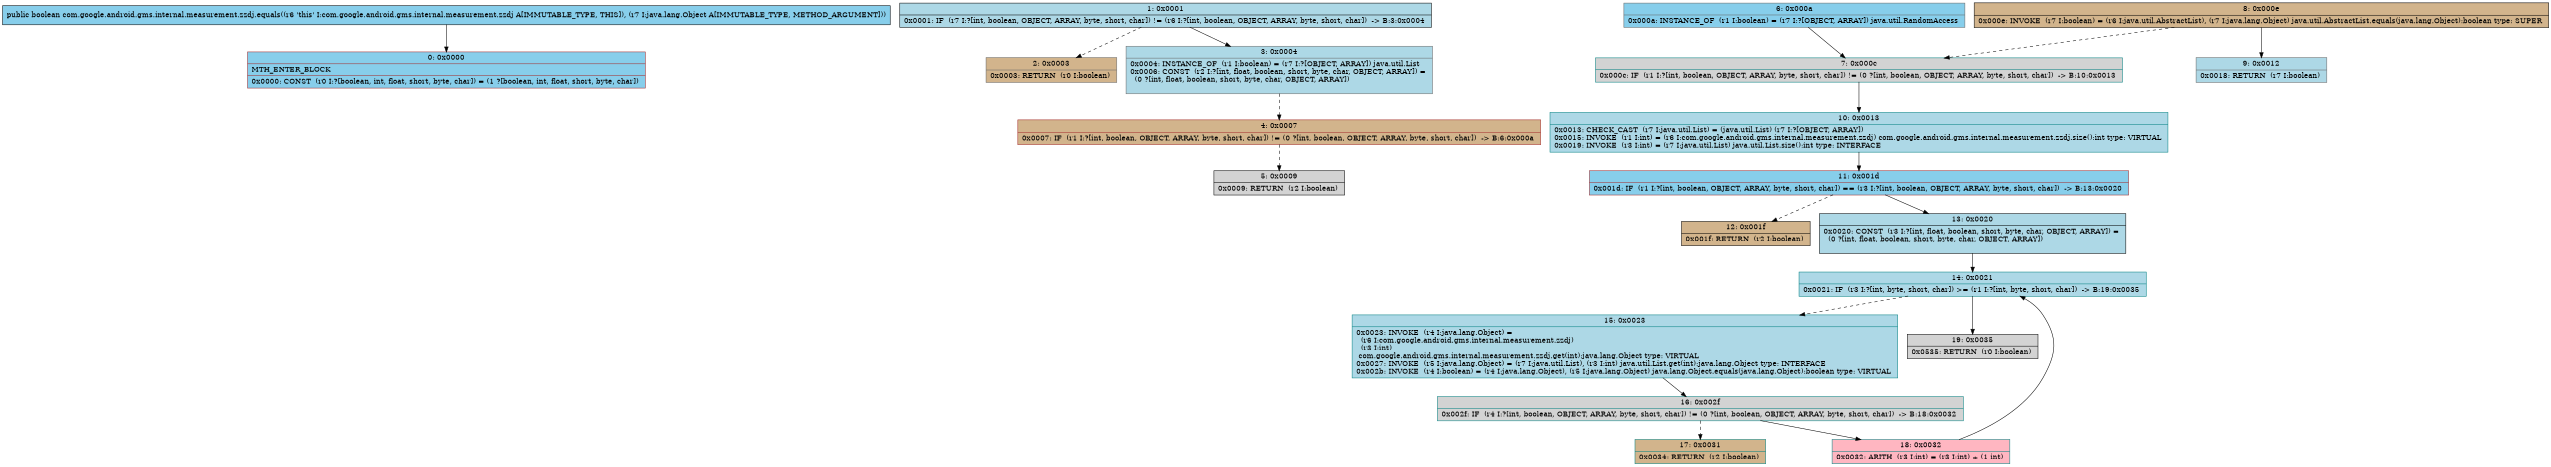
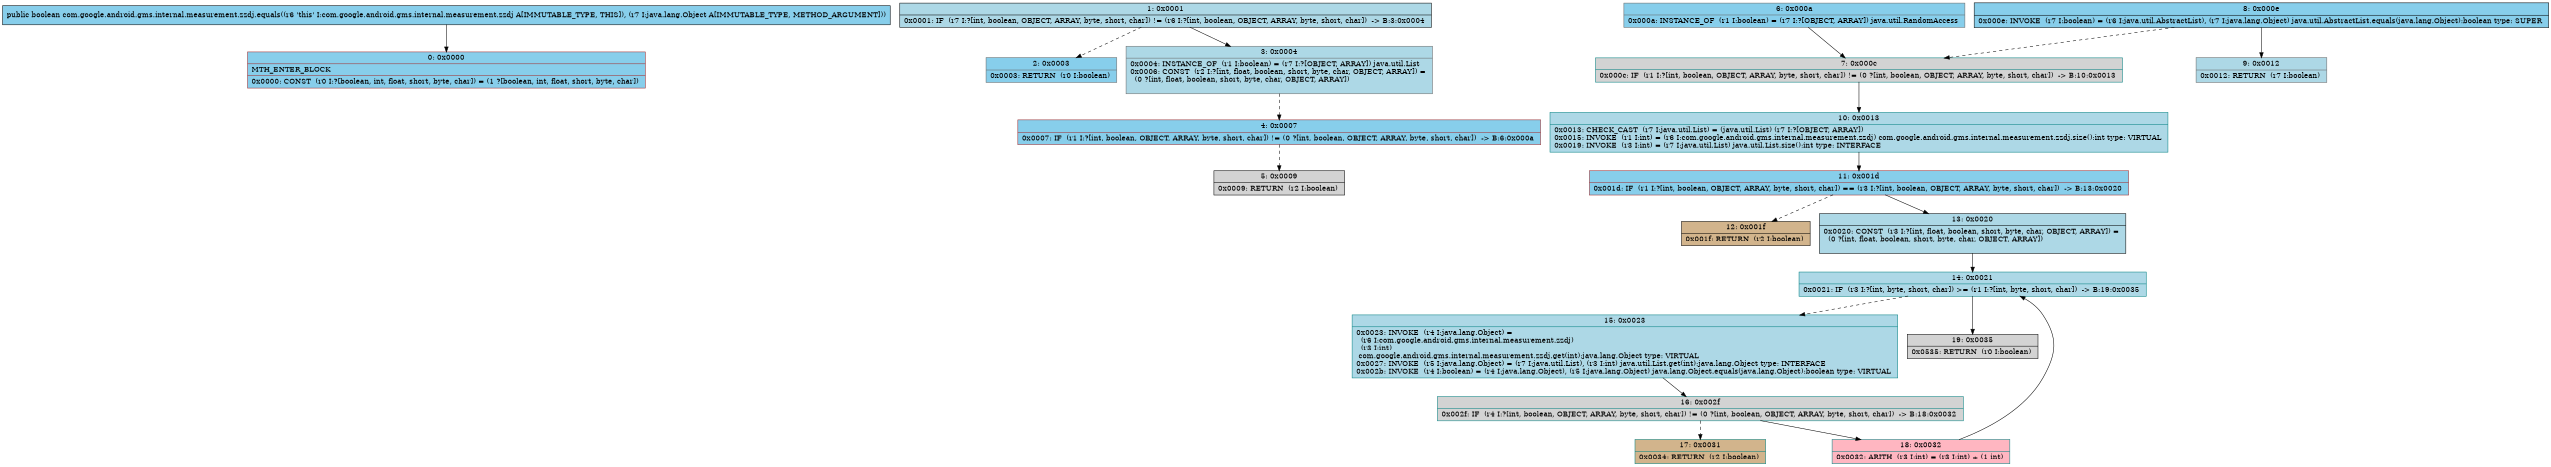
node "8: 0x000e": fillcolor tan -> skyblue
node "2: 0x0003": fillcolor tan -> skyblue
node "9: 0x0012": text "0x0018: RETURN  (r7 I:boolean)" -> "0x0012: RETURN  (r7 I:boolean)"
node "4: 0x0007": fillcolor tan -> skyblue
